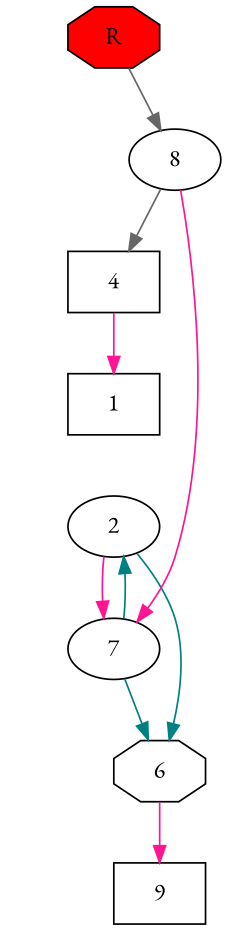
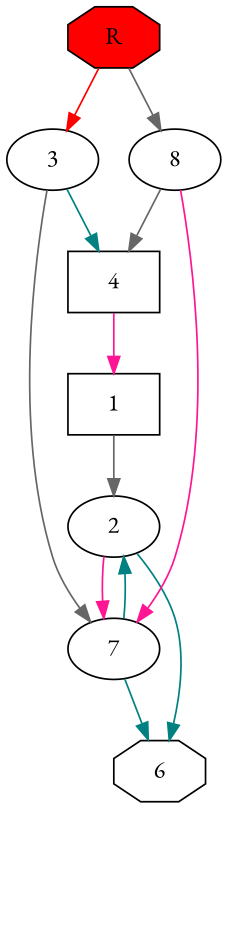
node "3": added
edge "1" -> "2": added
node "9": removed
